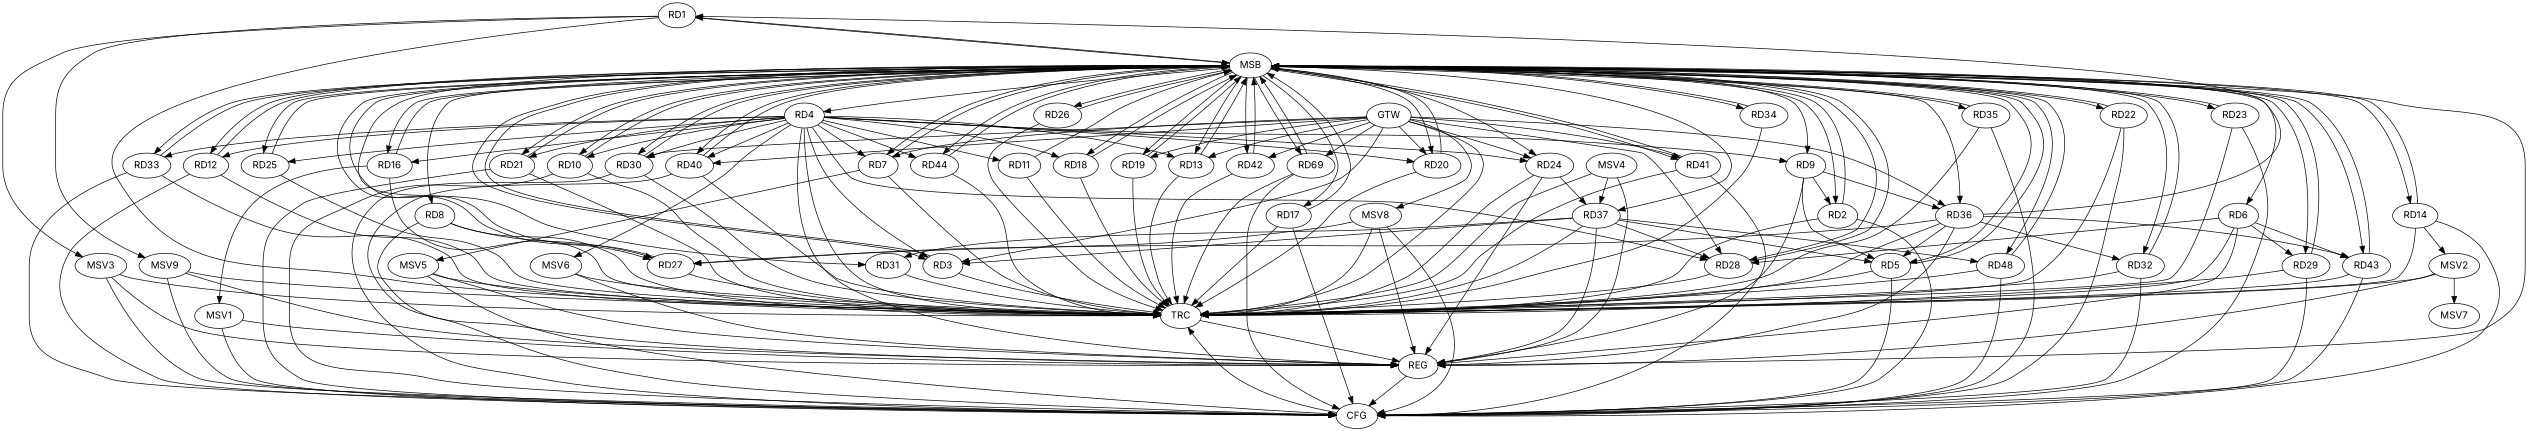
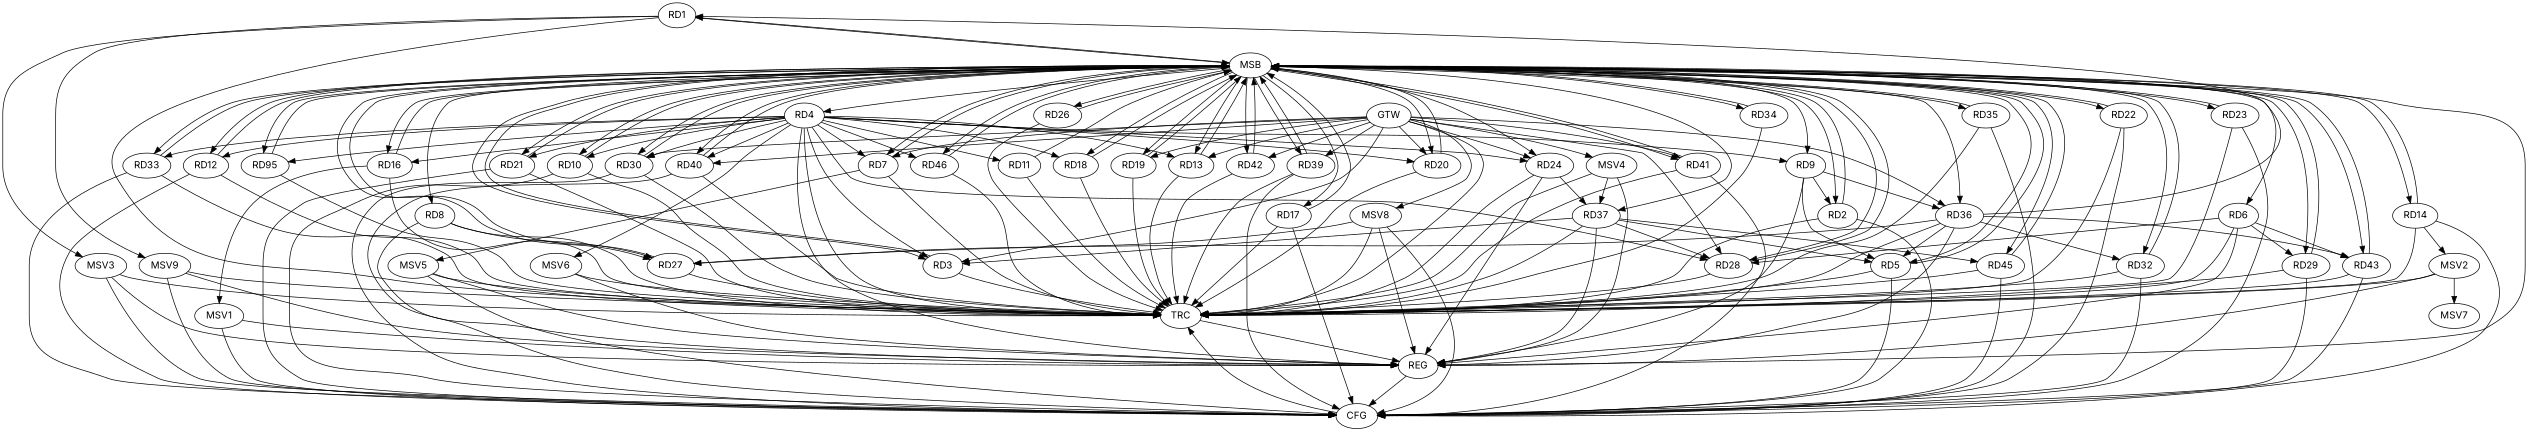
edge "GTW" -> "MSV4": added
node "RD25": label "RD25" -> "RD95"
node "RD44": label "RD44" -> "RD46"
node "RD69": label "RD69" -> "RD39"
node "RD31": removed
node "RD48": label "RD48" -> "RD45"
